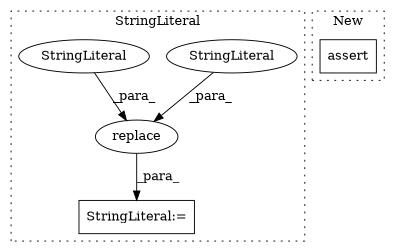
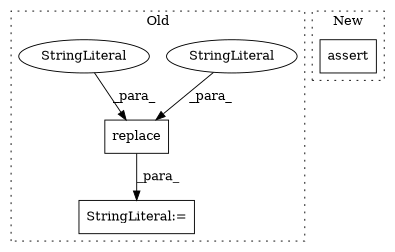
cluster "StringLiteral": label "StringLiteral" -> "Old"
node "replace": shape ellipse -> box
